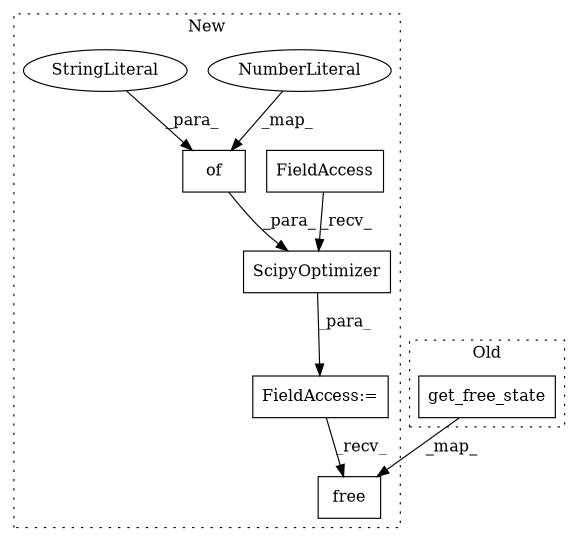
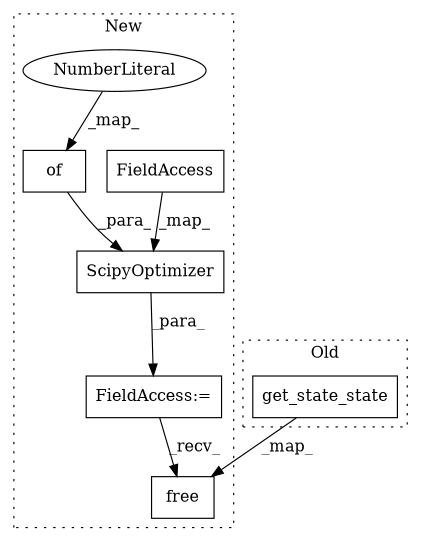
node "StringLiteral": removed
edge "FieldAccess" -> "ScipyOptimizer": label "_recv_" -> "_map_"
node "get_free_state": label "get_free_state" -> "get_state_state"
